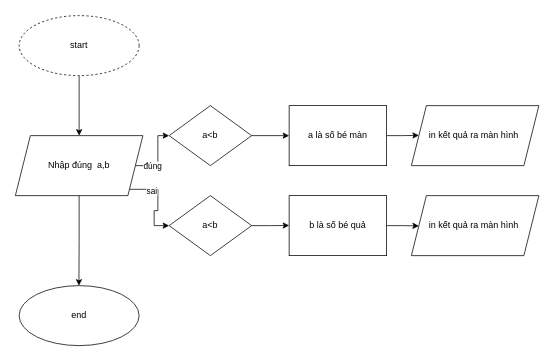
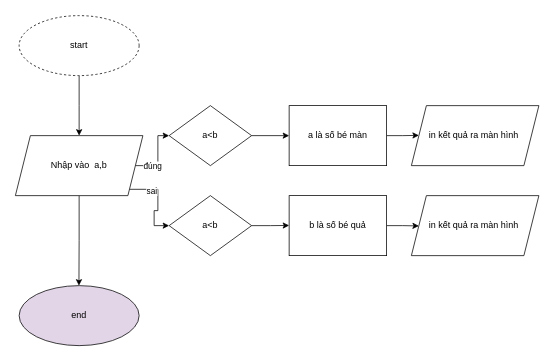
node "Nhập đúng a,b": label "Nhập đúng a,b" -> "Nhập vào a,b"
node "end": fillcolor #ffffff -> #e1d5e7
